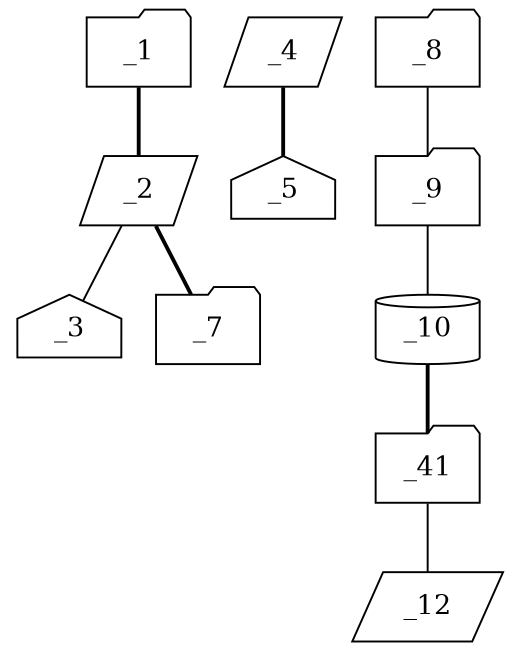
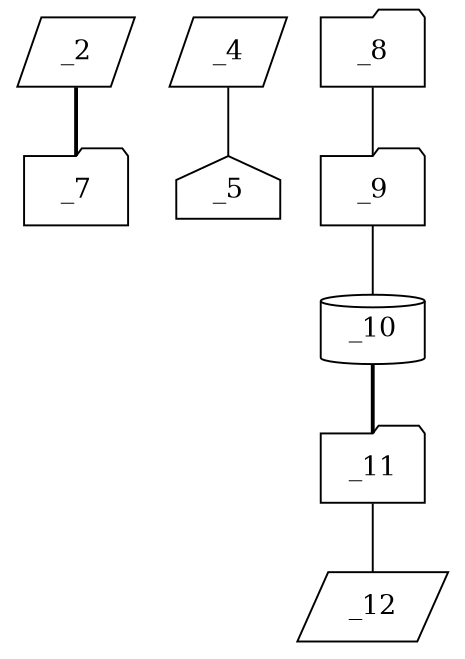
node "_1": removed
edge "_4" -- "_5": style bold -> solid
node "_3": removed
node "_41": label "_41" -> "_11"
